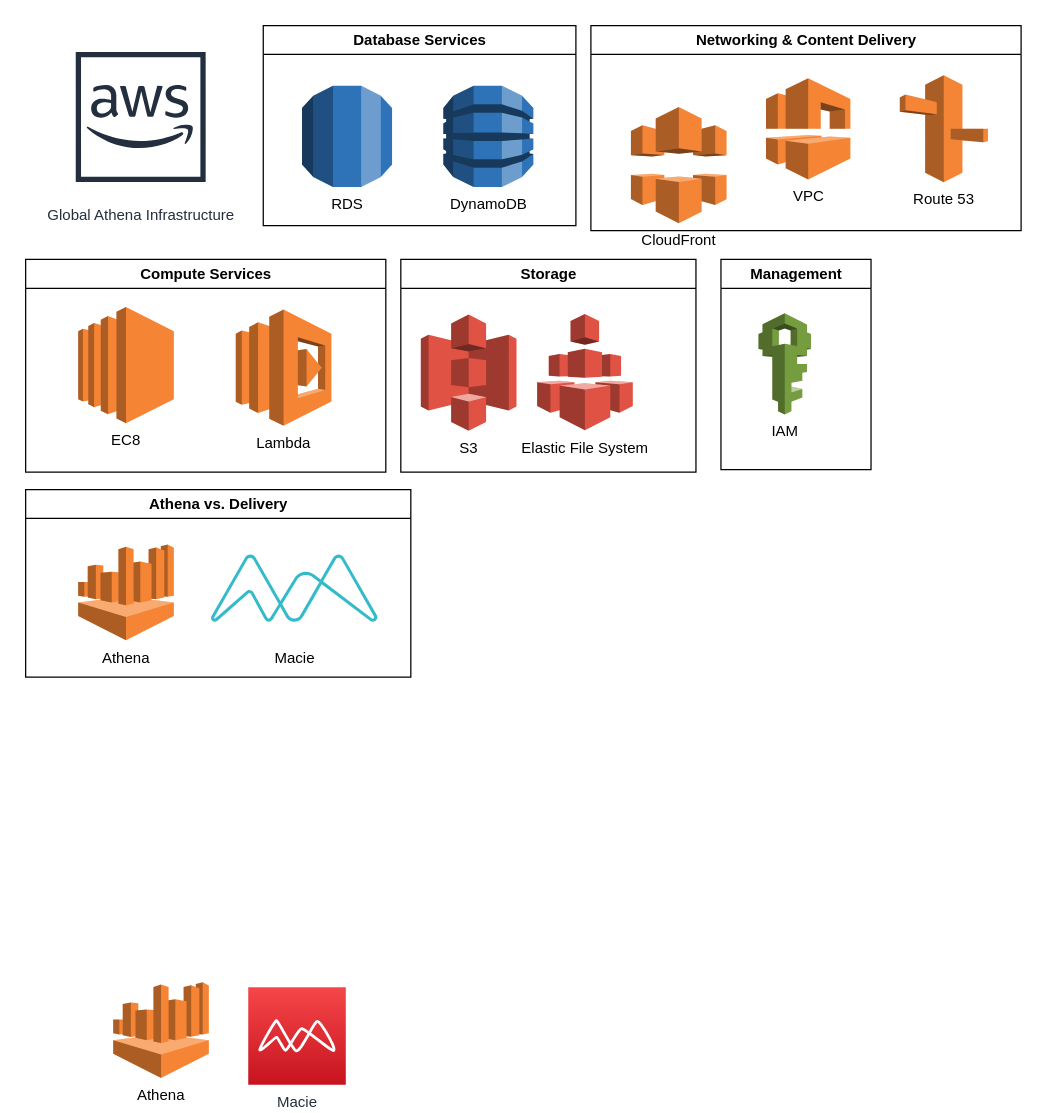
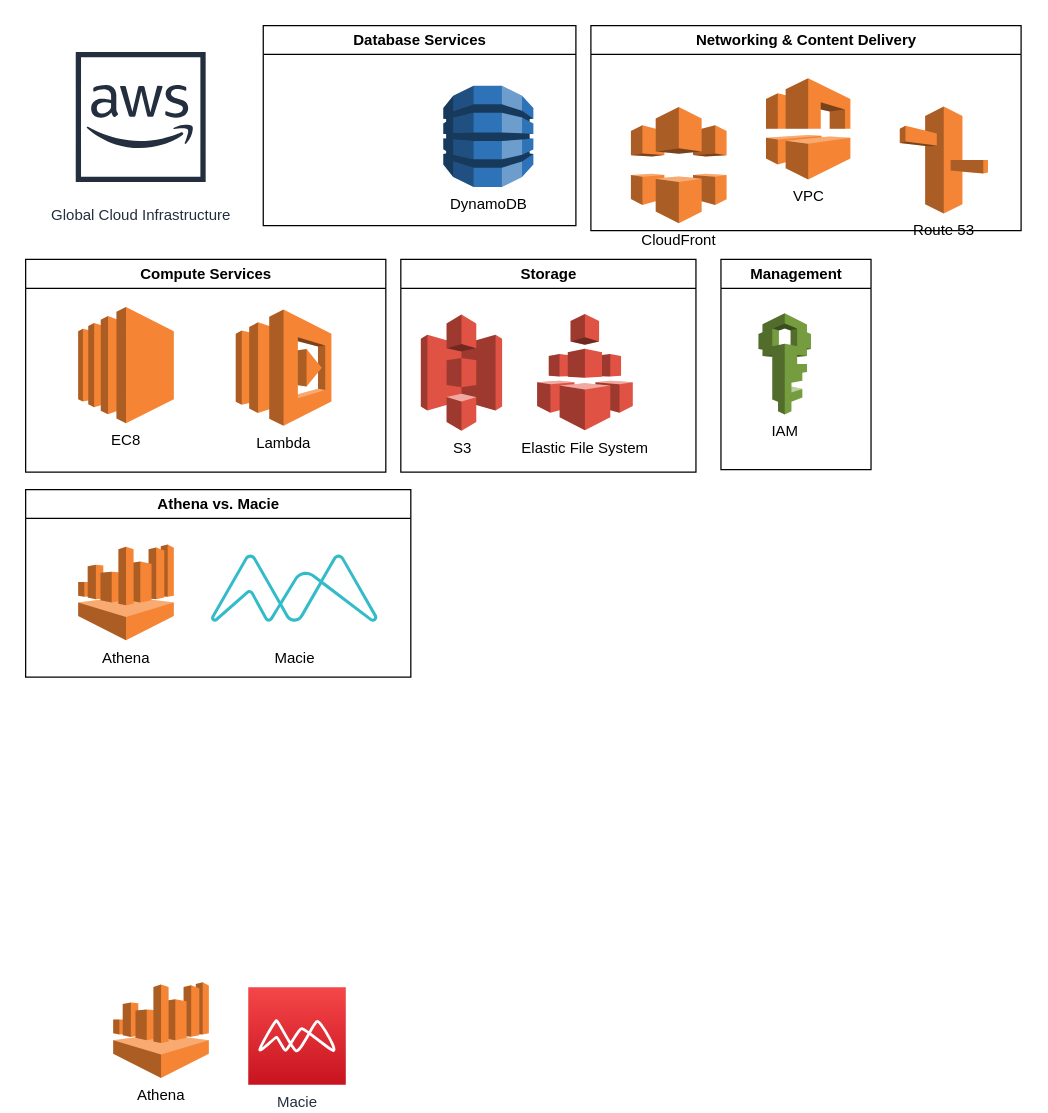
node "Route 53": moved (943, 129) -> (943, 160)
node "RDS": removed
node "Global Athena Infrastructure": label "Global Athena Infrastructure" -> "Global Cloud Infrastructure"
node "S3": size 96x116 -> 81x116
node "Athena vs. Delivery": label "Athena vs. Delivery" -> "Athena vs. Macie"
